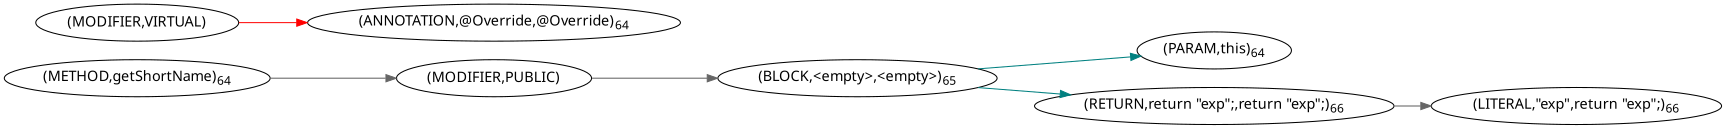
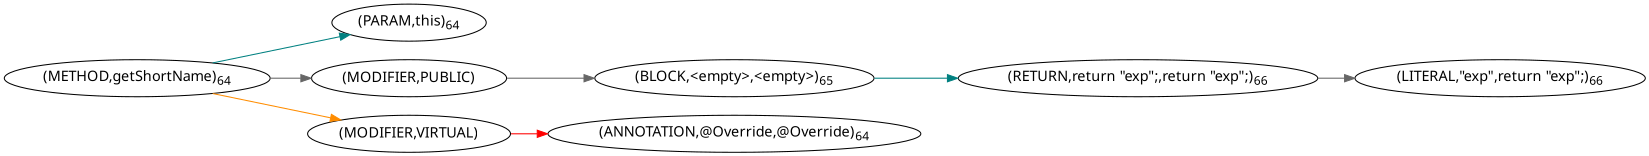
edge "(BLOCK,<empty>,<empty>)" -> "(PARAM,this)": now "(METHOD,getShortName)" -> "(PARAM,this)"
edge "(METHOD,getShortName)" -> "(MODIFIER,VIRTUAL)": added
